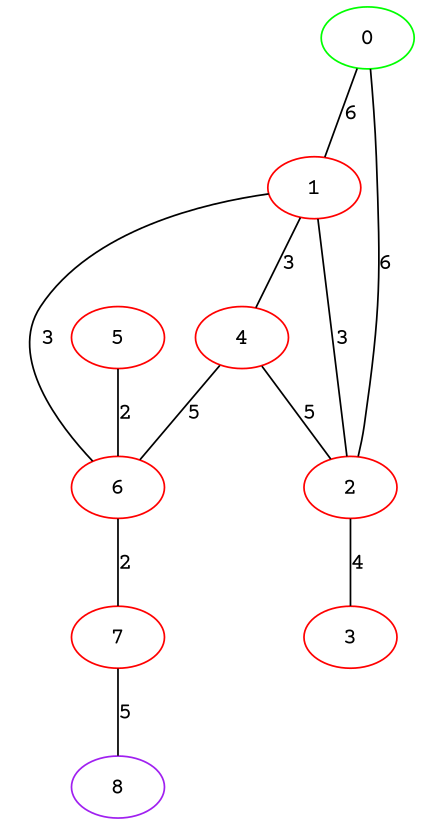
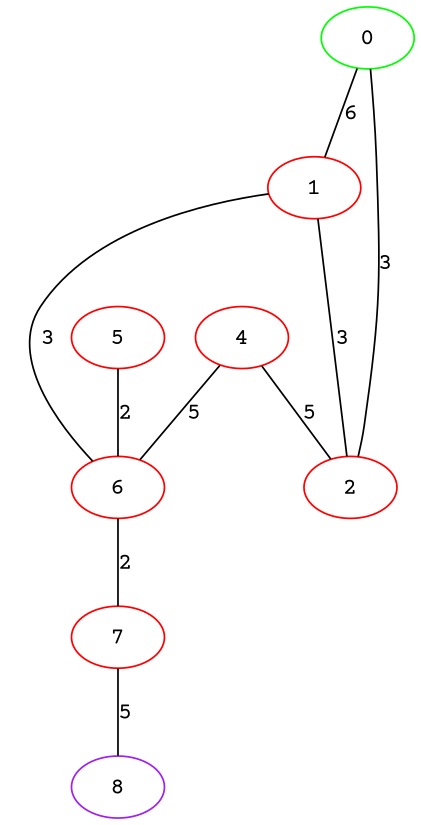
edge "1" -- "4": removed, label "3"
edge "0" -- "2": label "6" -> "3"
node "3": removed
